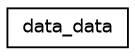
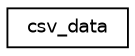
node "data_data": label "data_data" -> "csv_data"
